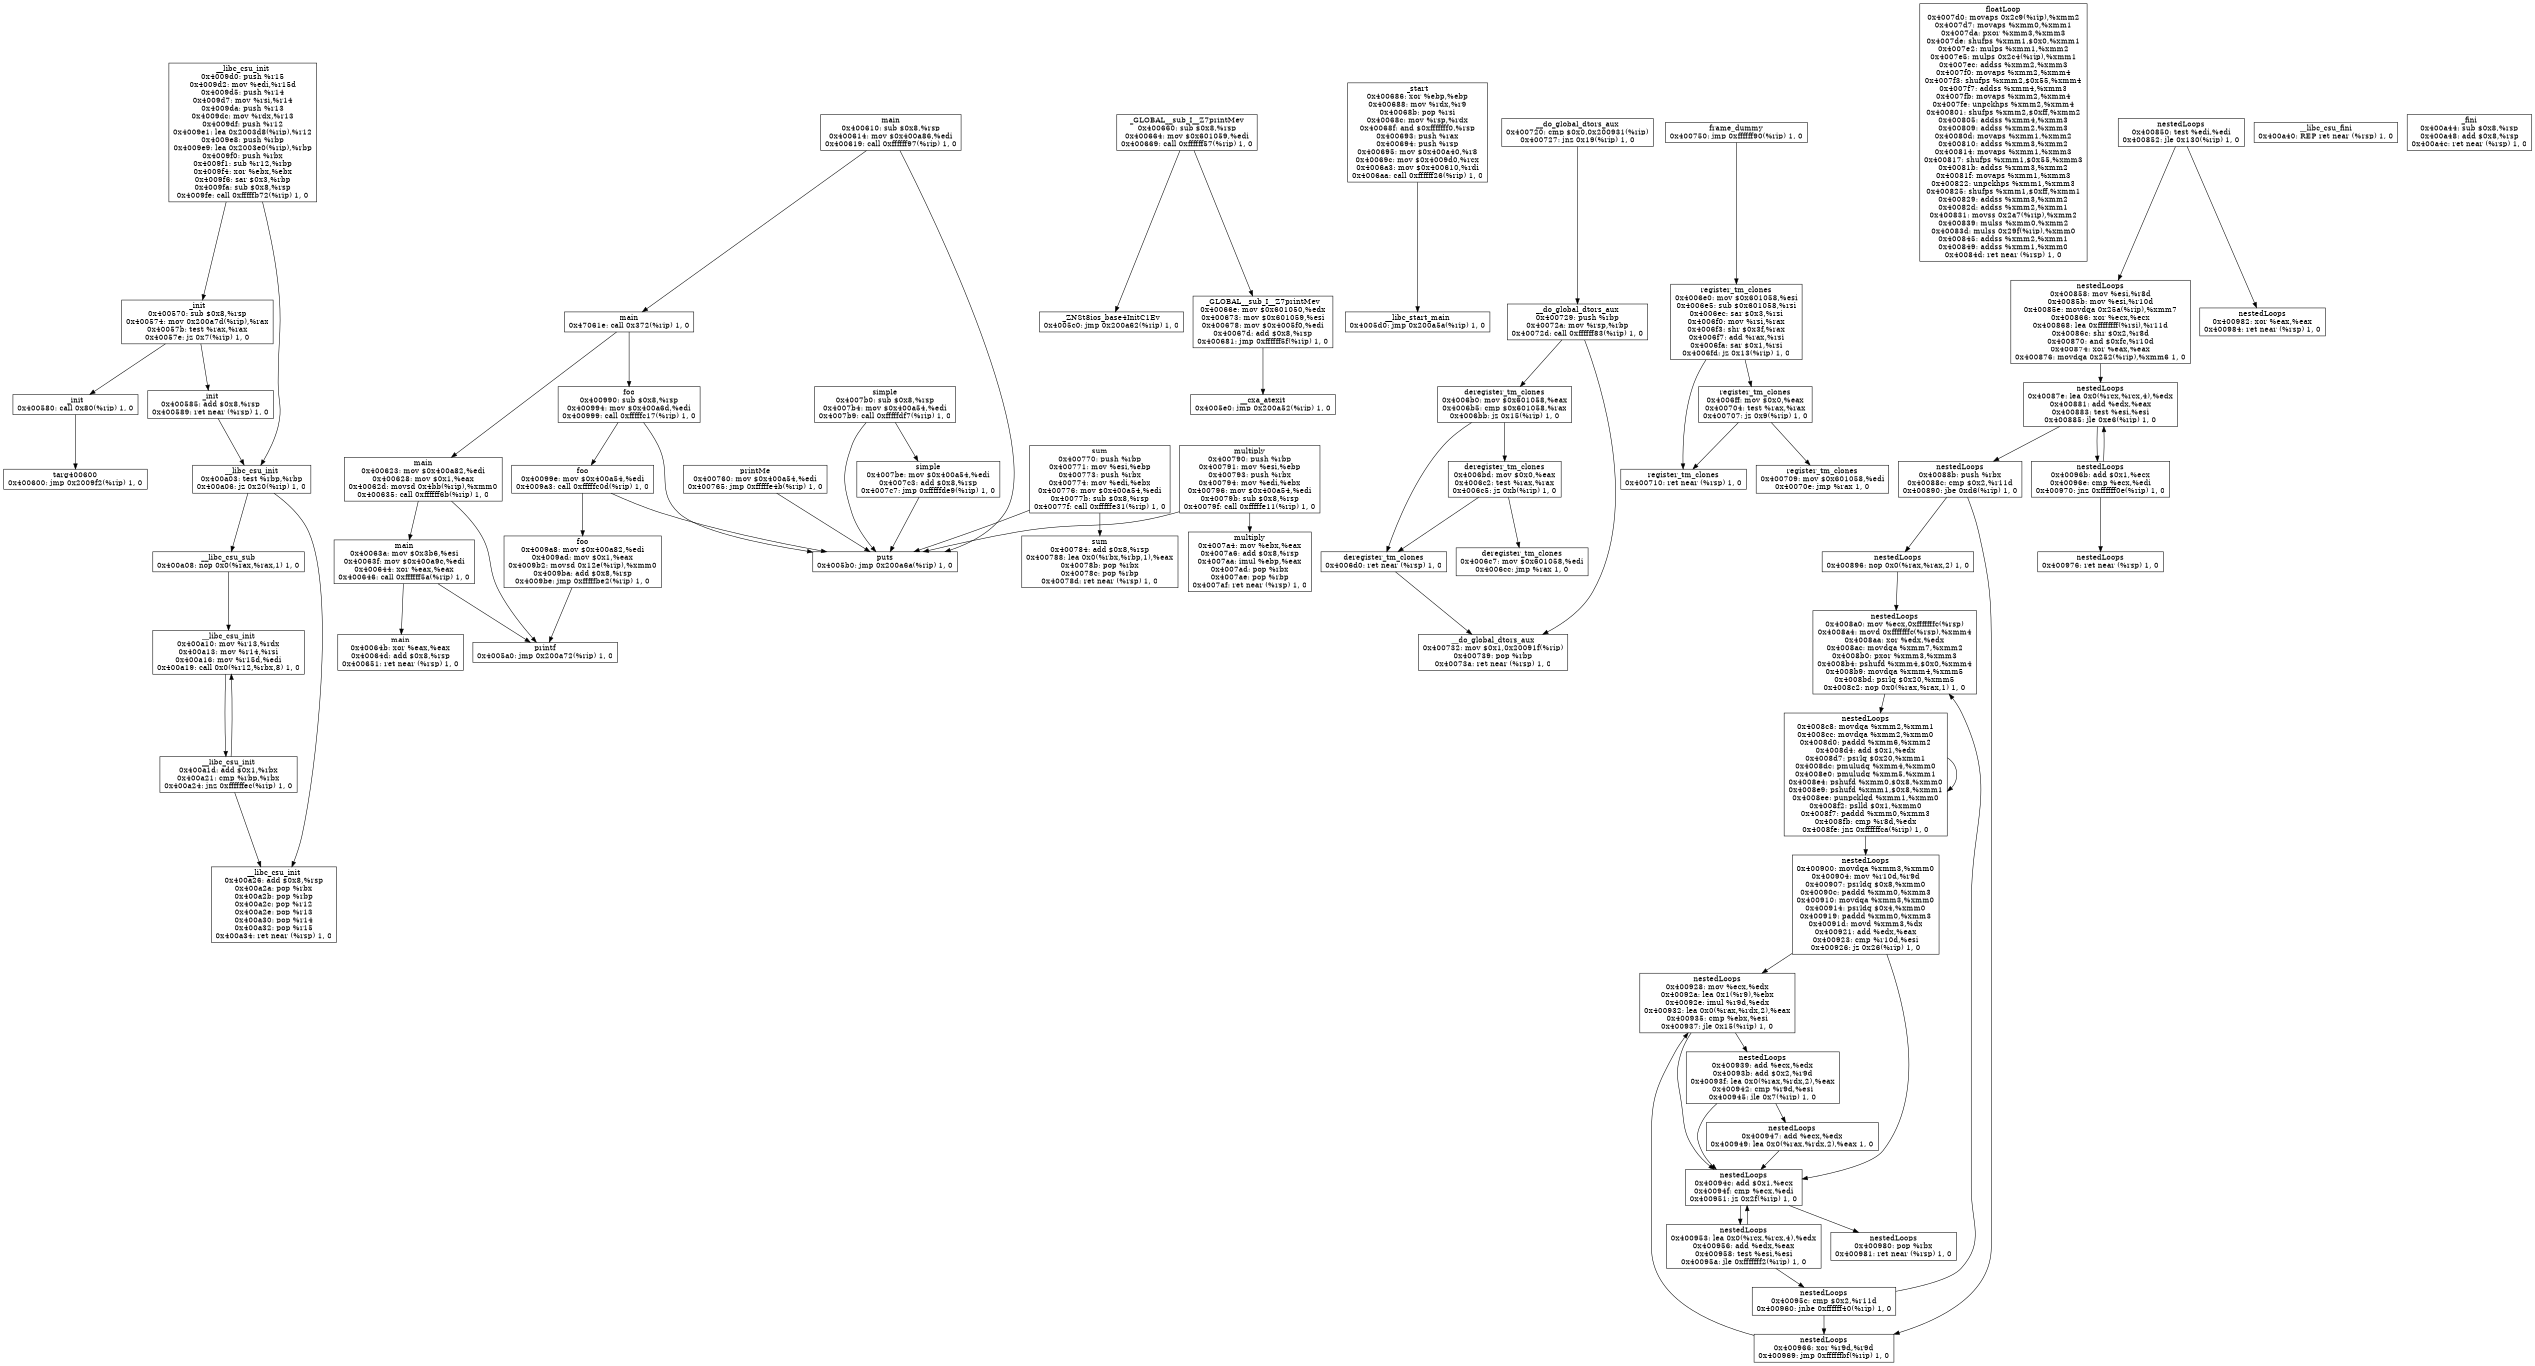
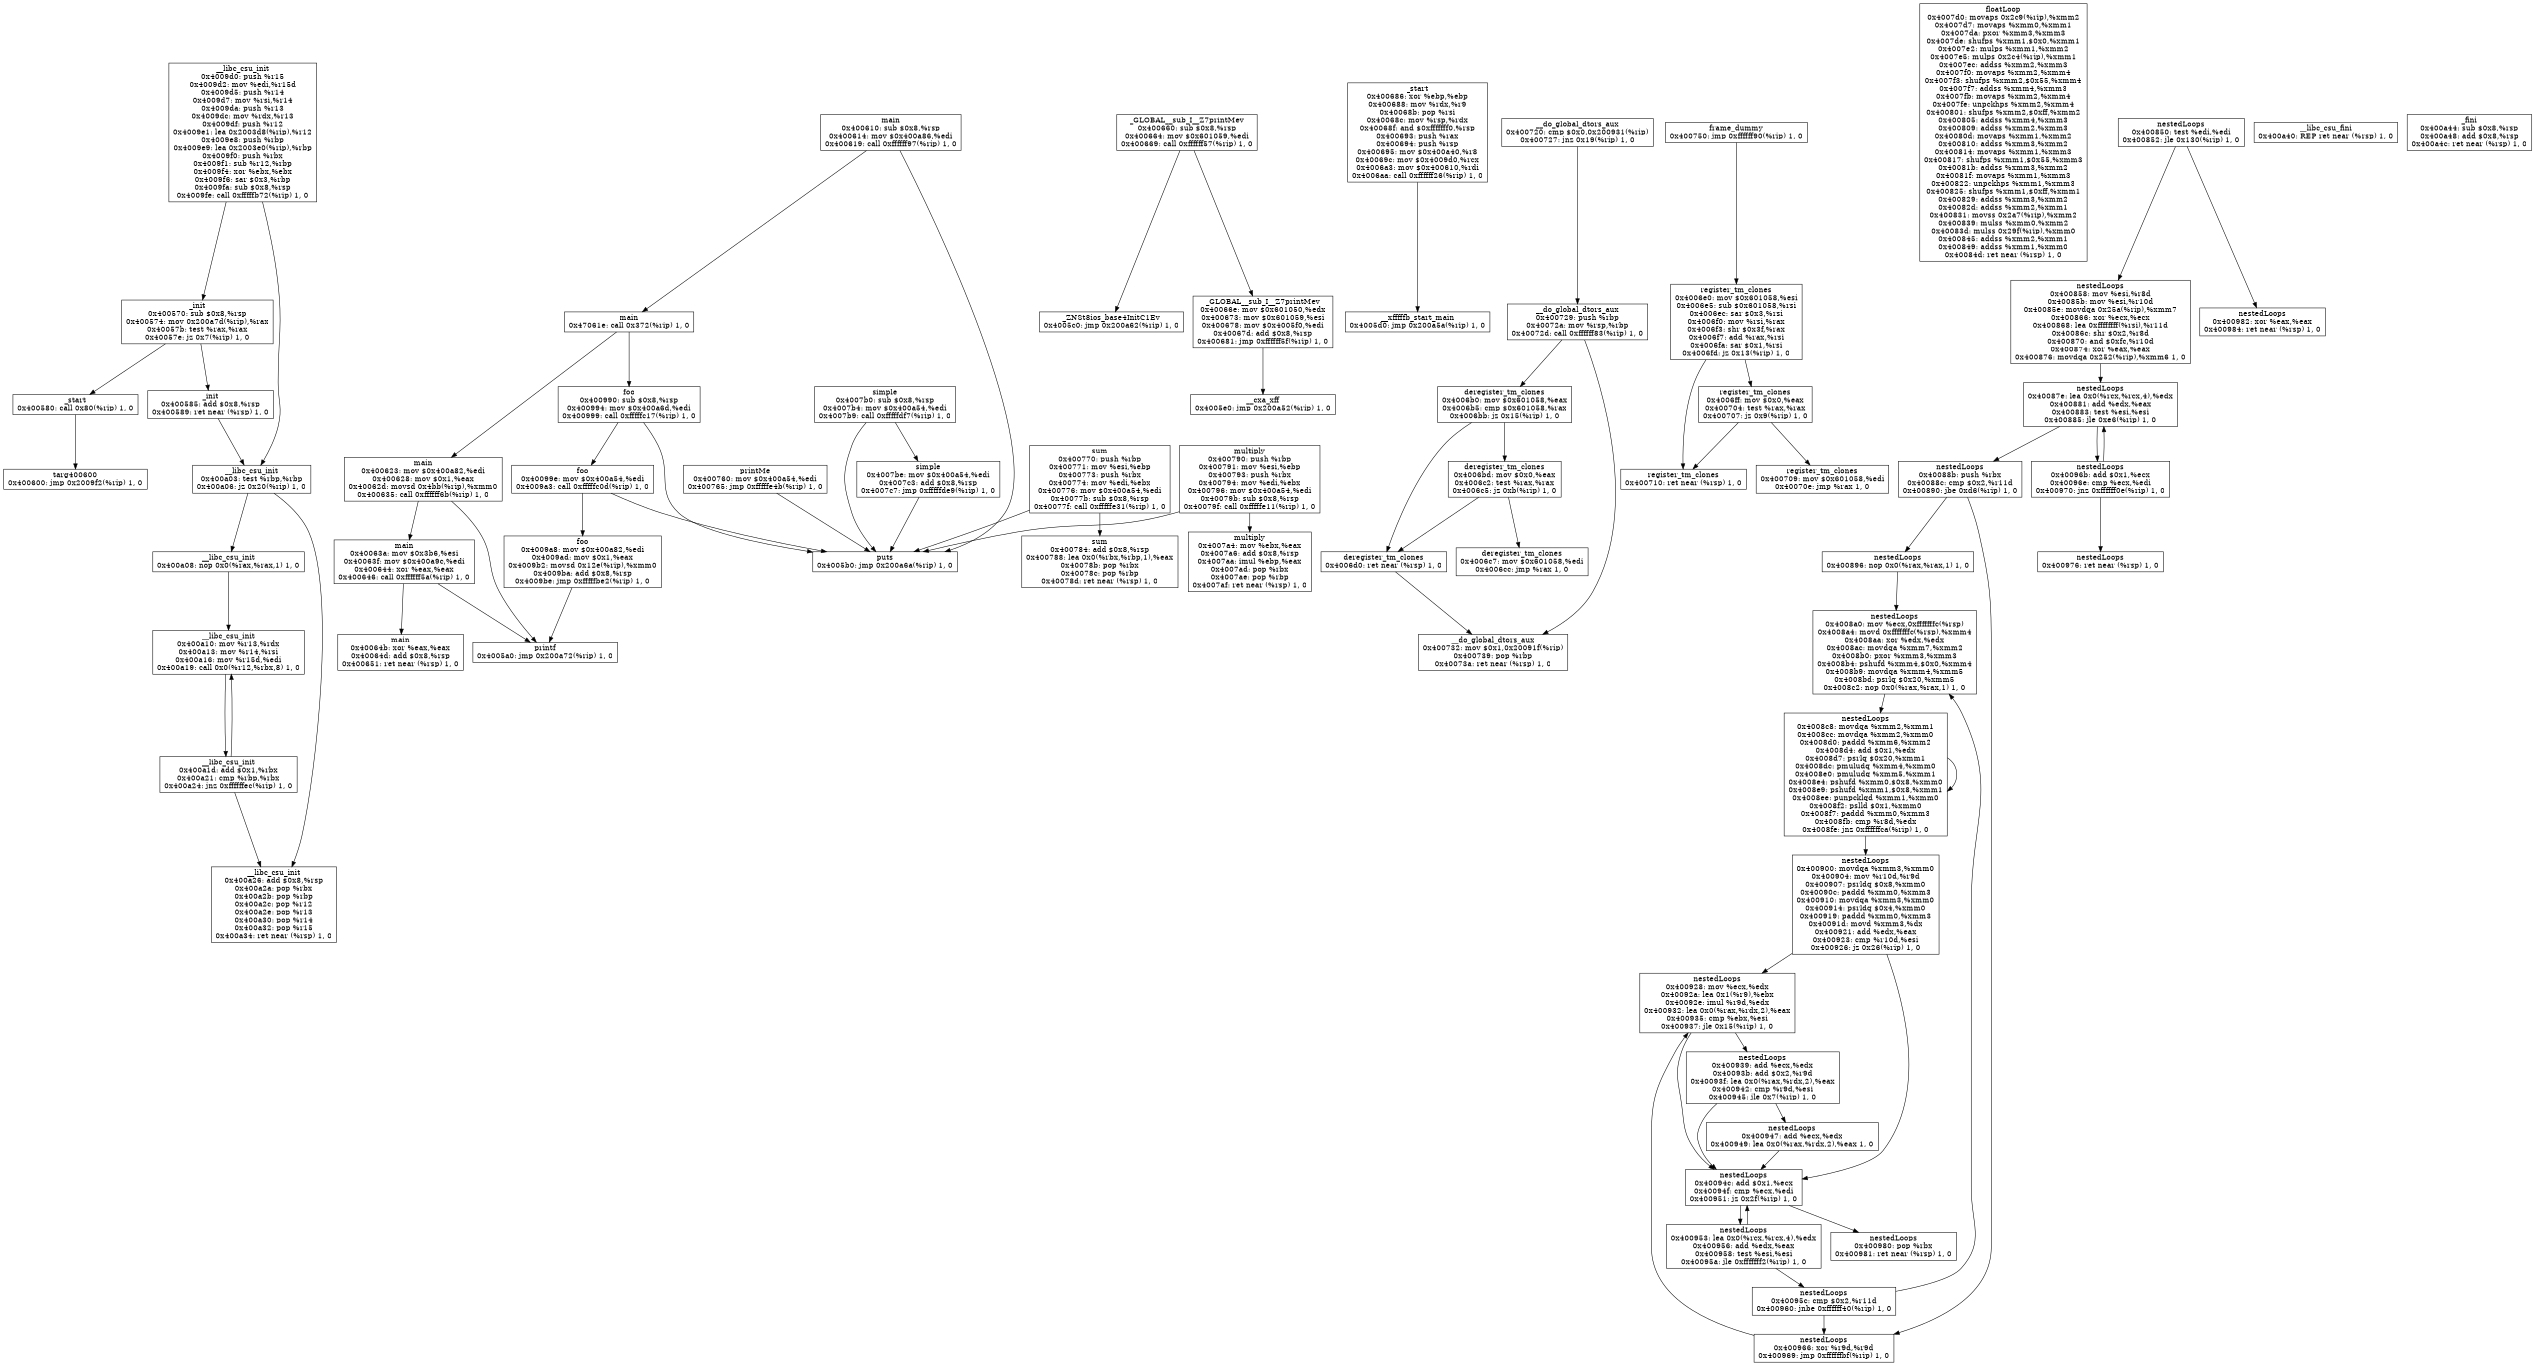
node "__libc_start_main 0x4005d0: jmp 0x200a5a(%rip) 1, 0": label "__libc_start_main 0x4005d0: jmp 0x200a5a(%rip) 1, 0" -> "__xfffffb_start_main 0x4005d0: jmp 0x200a5a(%rip) 1, 0"
node "_init 0x400580: call 0x80(%rip) 1, 0": label "_init 0x400580: call 0x80(%rip) 1, 0" -> "_start 0x400580: call 0x80(%rip) 1, 0"
node "__cxa_atexit 0x4005e0: jmp 0x200a52(%rip) 1, 0": label "__cxa_atexit 0x4005e0: jmp 0x200a52(%rip) 1, 0" -> "__cxa_xff 0x4005e0: jmp 0x200a52(%rip) 1, 0"
node "__libc_csu_sub 0x400a08: nop 0x0(%rax,%rax,1) 1, 0": label "__libc_csu_sub 0x400a08: nop 0x0(%rax,%rax,1) 1, 0" -> "__libc_csu_init 0x400a08: nop 0x0(%rax,%rax,1) 1, 0"
node "nestedLoops 0x400896: nop 0x0(%rax,%rax,2) 1, 0": label "nestedLoops 0x400896: nop 0x0(%rax,%rax,2) 1, 0" -> "nestedLoops 0x400896: nop 0x0(%rax,%rax,1) 1, 0"
